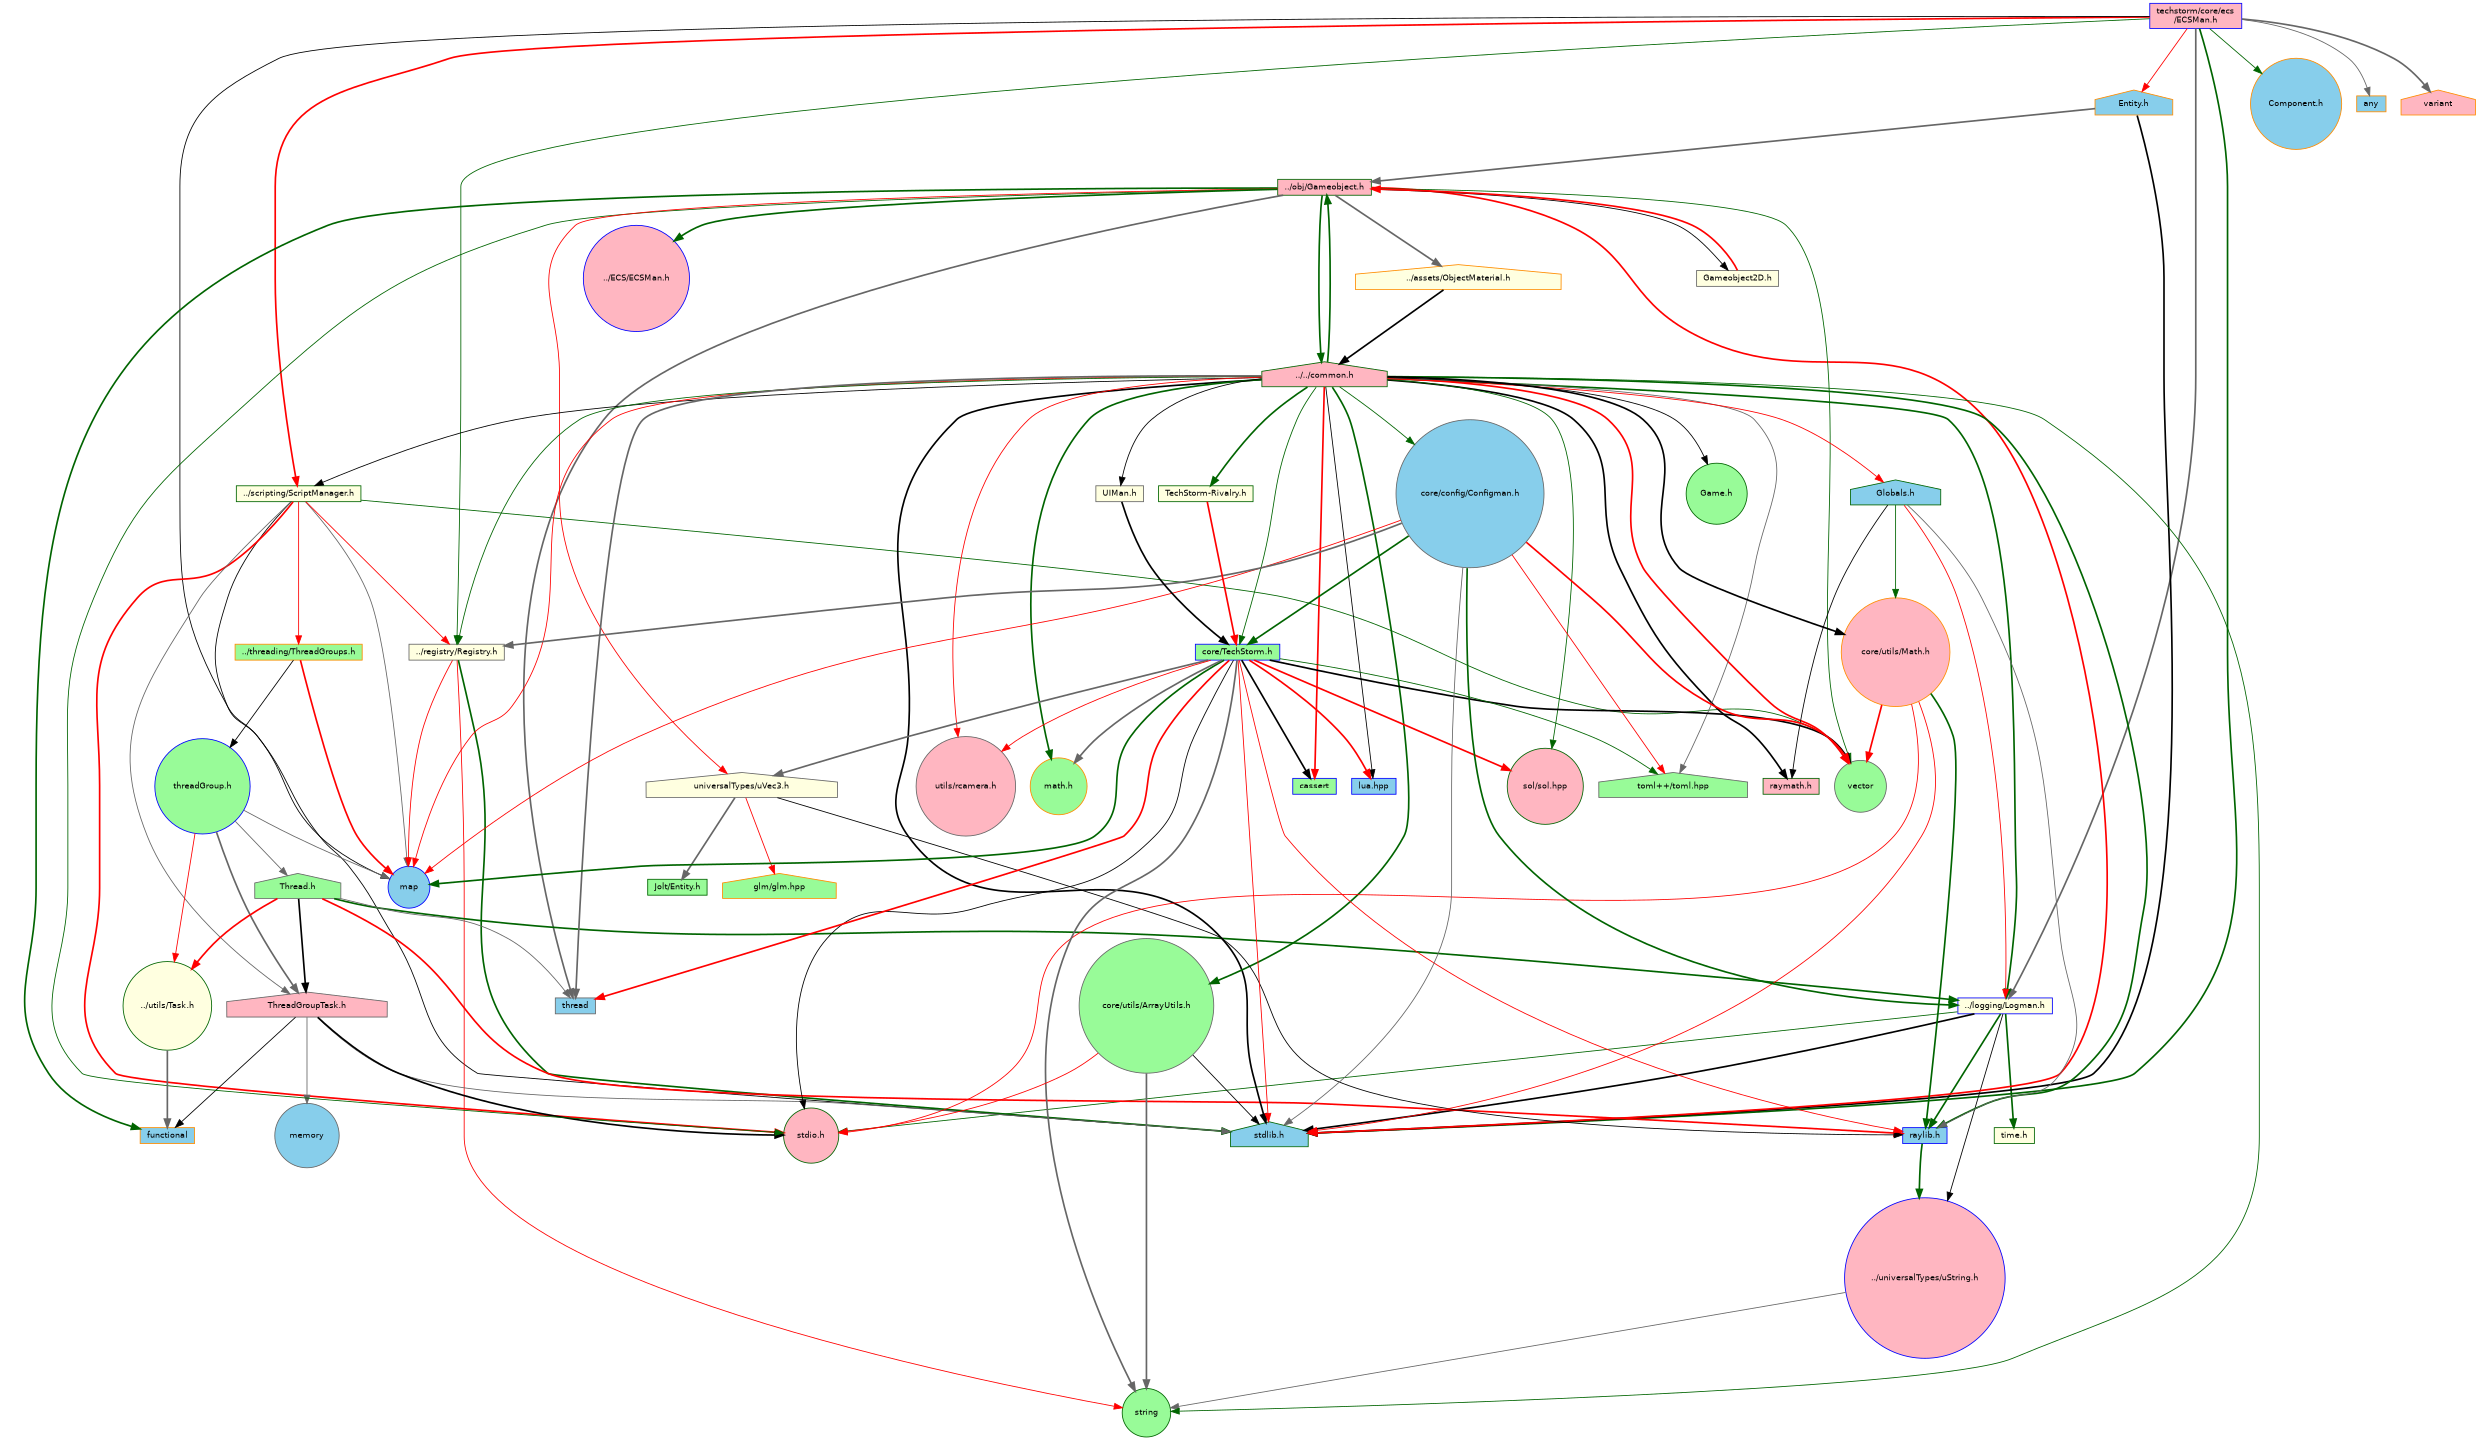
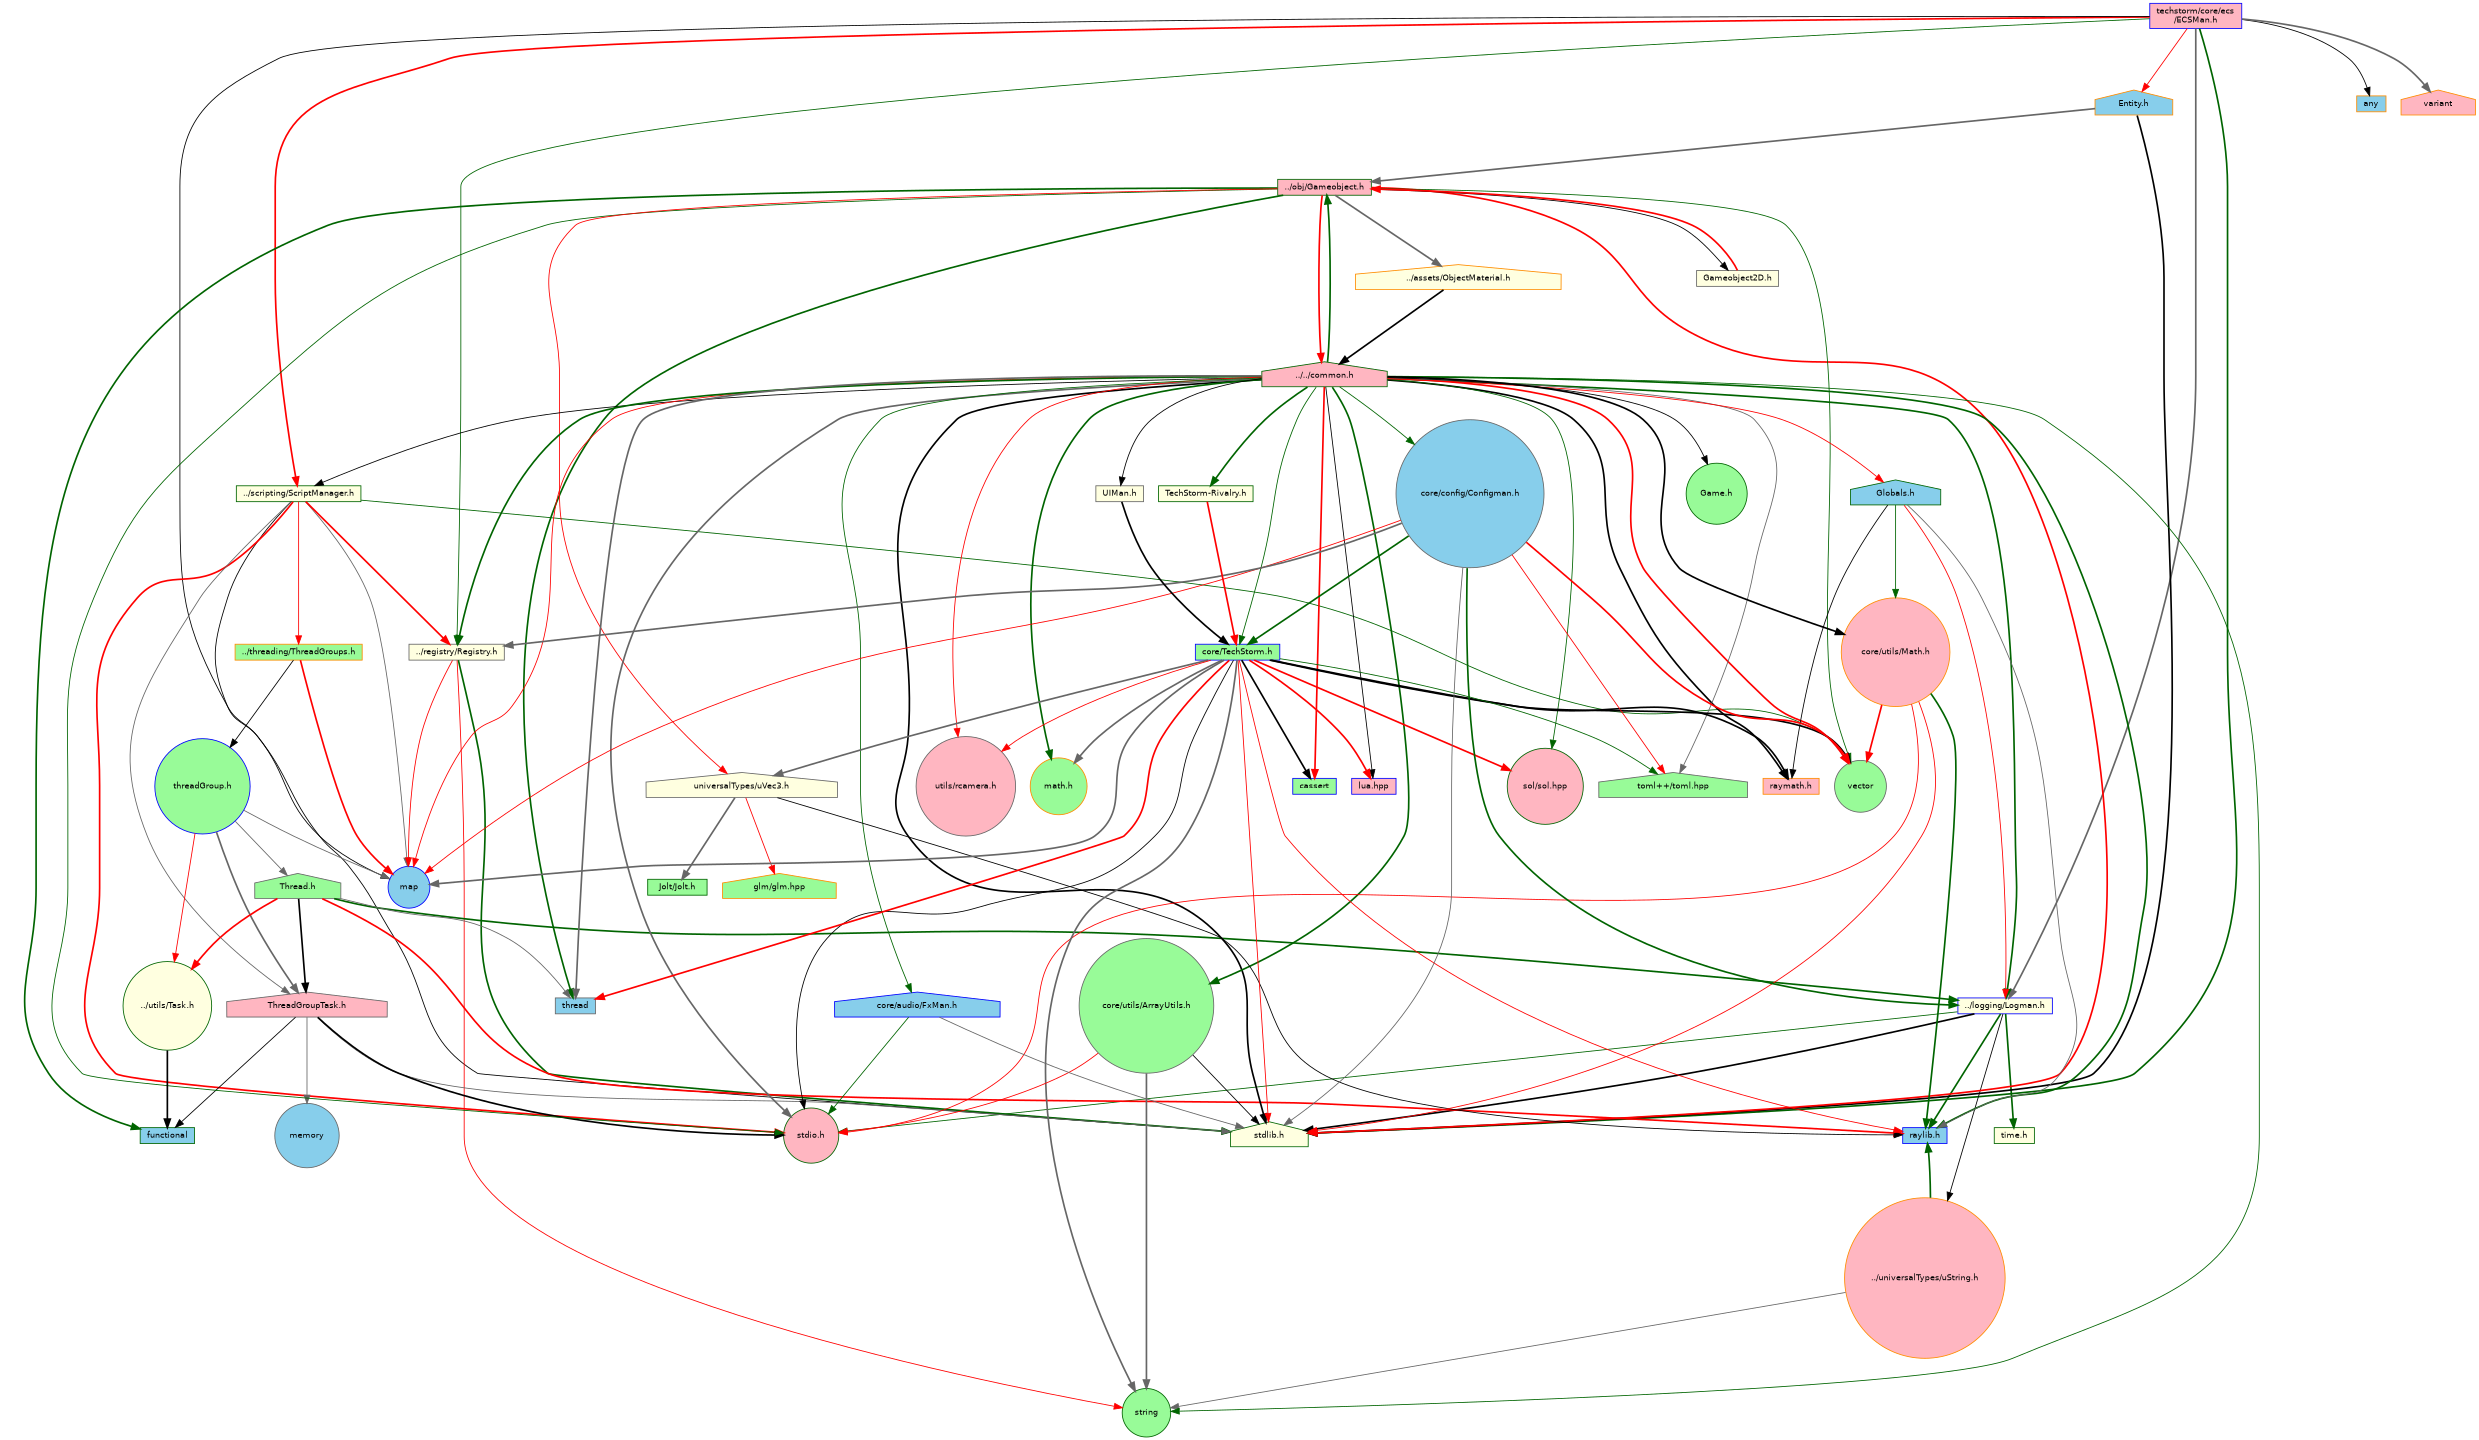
edge "techstorm/core/ecs /ECSMan.h" -> "any": color gray40 -> black
node "Component.h": removed
edge "../obj/Gameobject.h" -> "../../common.h": color darkgreen -> red
node "../ECS/ECSMan.h": removed
edge "../obj/Gameobject.h" -> "thread": color gray40 -> darkgreen
edge "../../common.h" -> "../registry/Registry.h": style solid -> bold
edge "../../common.h" -> "stdio.h": added
edge "../scripting/ScriptManager.h" -> "../registry/Registry.h": style solid -> bold
edge "core/TechStorm.h" -> "raymath.h": added
node "lua.hpp": fillcolor skyblue -> lightpink
node "raymath.h": color darkgreen -> darkorange
edge "core/TechStorm.h" -> "map": color darkgreen -> gray40
node "Jolt/Entity.h": label "Jolt/Entity.h" -> "Jolt/Jolt.h"
node "core/audio/FxMan.h": added
edge "../utils/Task.h" -> "functional": color gray40 -> black
node "functional": color darkorange -> darkgreen
node "stdlib.h": fillcolor skyblue -> lightyellow
edge "raylib.h" -> "../universalTypes/uString.h": reversed
node "../universalTypes/uString.h": color blue -> darkorange
